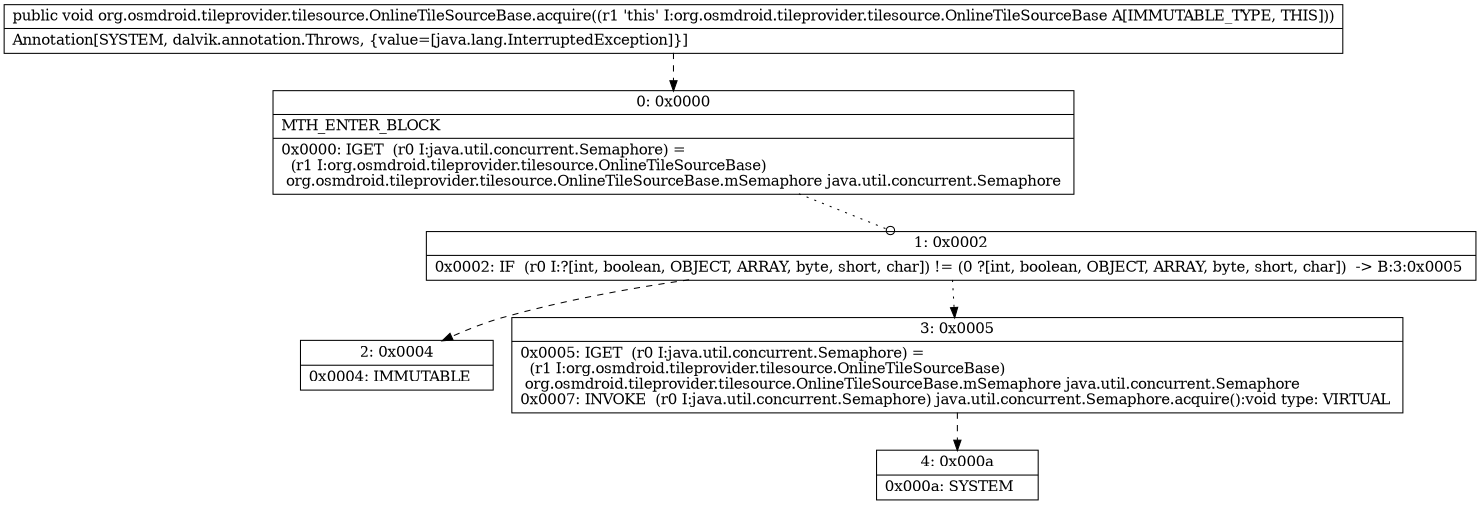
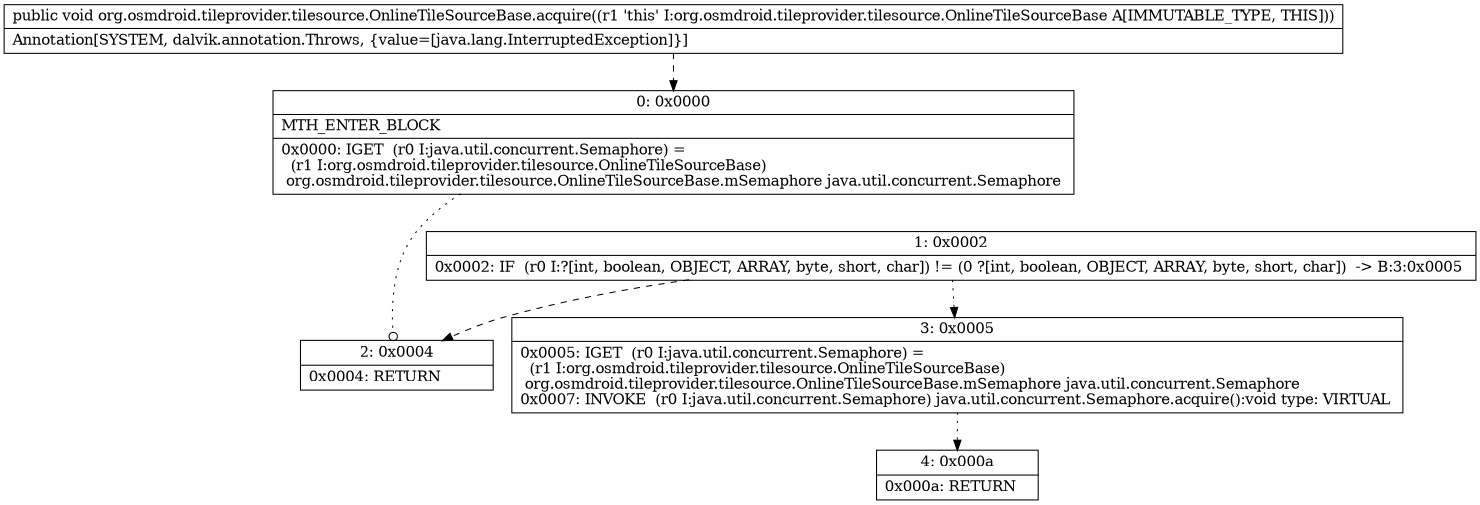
edge "0: 0x0000" -> "1: 0x0002": now "0: 0x0000" -> "2: 0x0004"
node "2: 0x0004": text "0x0004: IMMUTABLE" -> "0x0004: RETURN"
edge "3: 0x0005" -> "4: 0x000a": style dashed -> dotted
node "4: 0x000a": text "0x000a: SYSTEM" -> "0x000a: RETURN"
